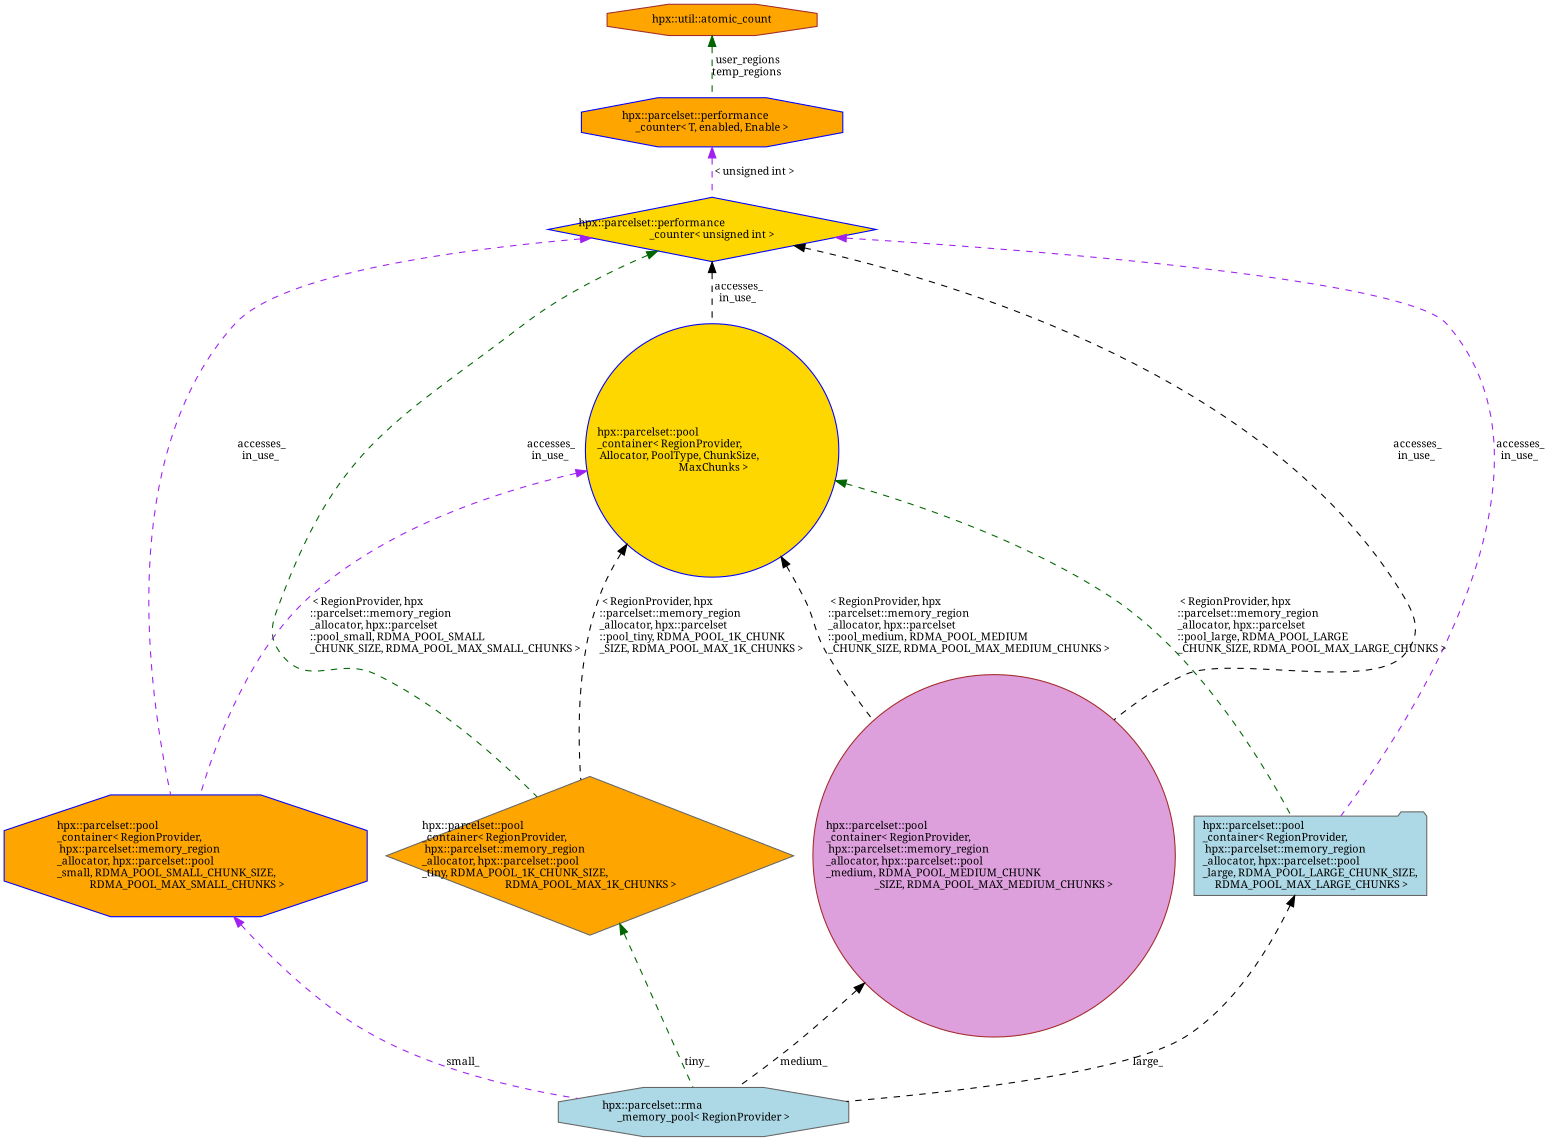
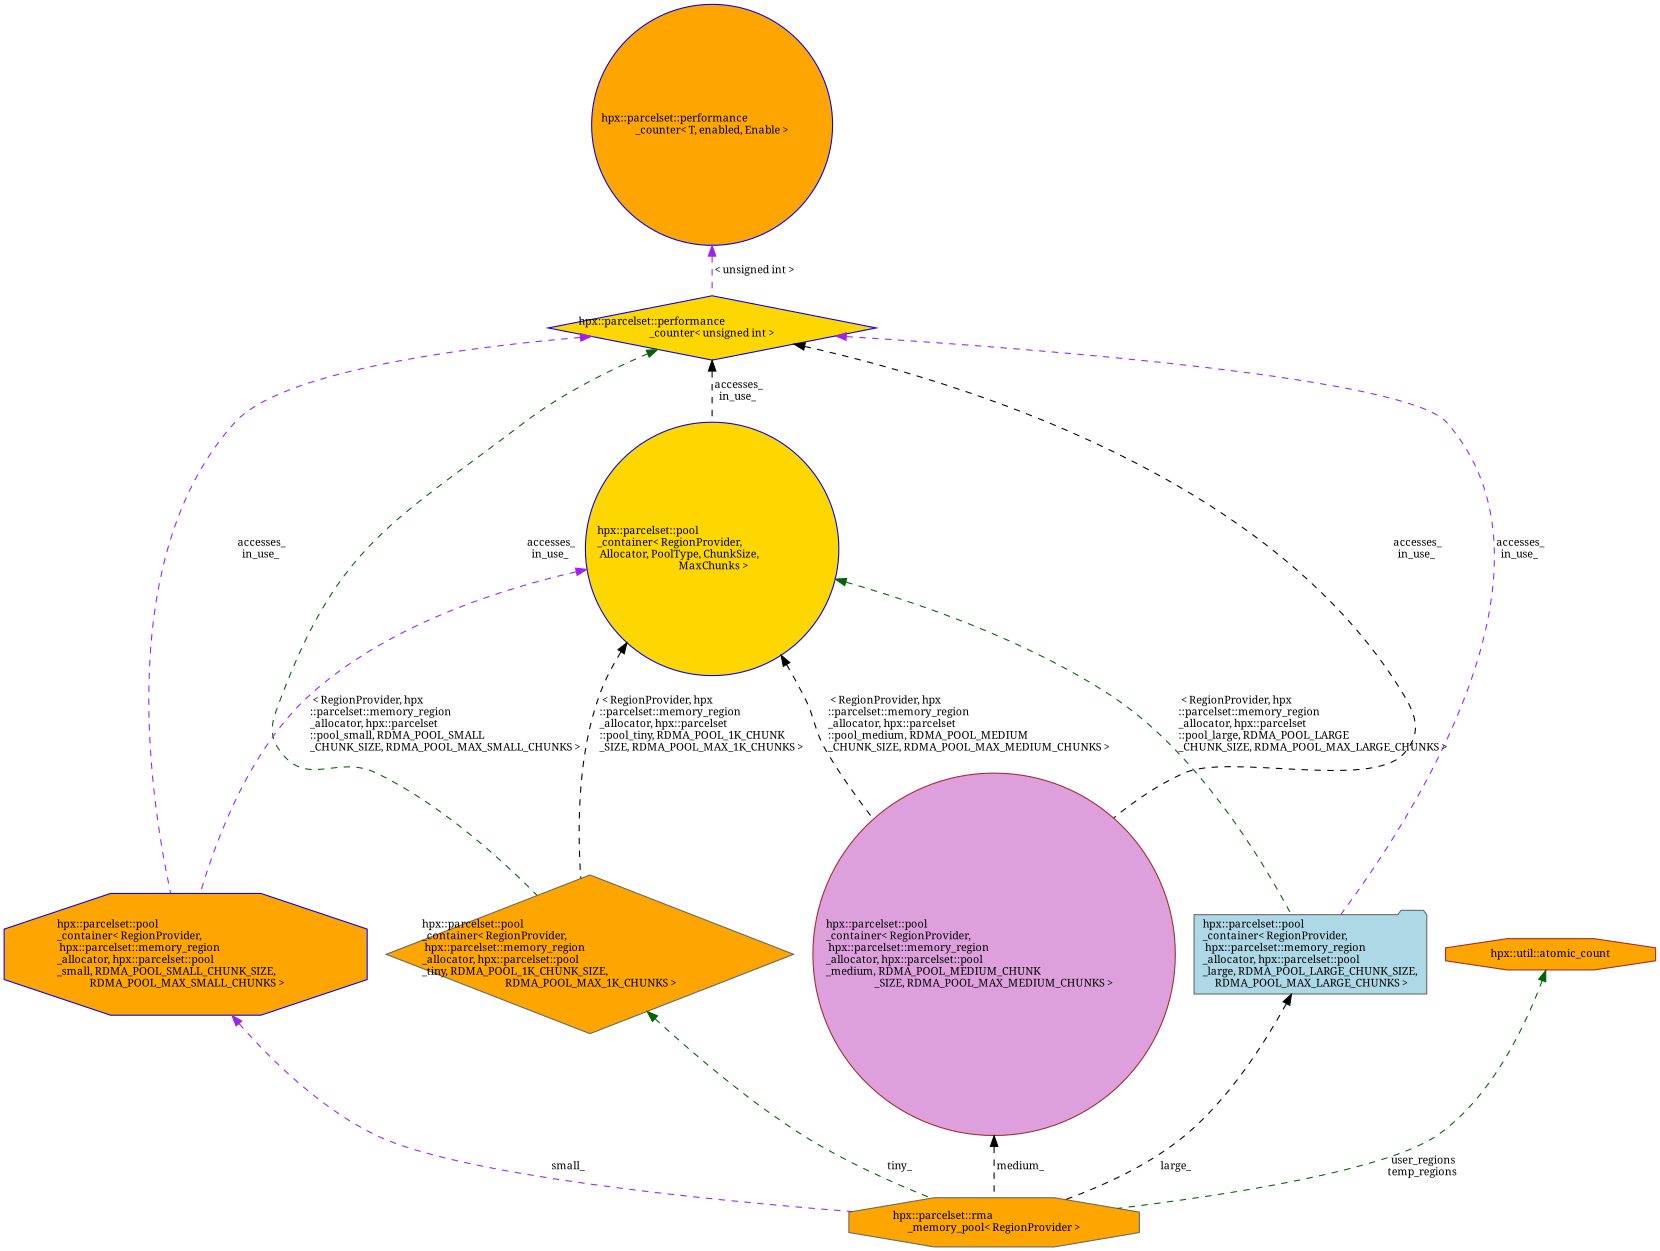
edge "hpx::parcelset::performance _counter< T, enabled, Enable >" -> "hpx::util::atomic_count": now "hpx::parcelset::rma _memory_pool< RegionProvider >" -> "hpx::util::atomic_count"
node "hpx::parcelset::performance _counter< T, enabled, Enable >": shape octagon -> circle
node "hpx::parcelset::rma _memory_pool< RegionProvider >": fillcolor lightblue -> orange
